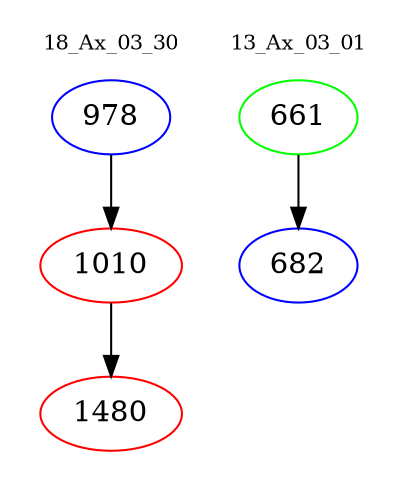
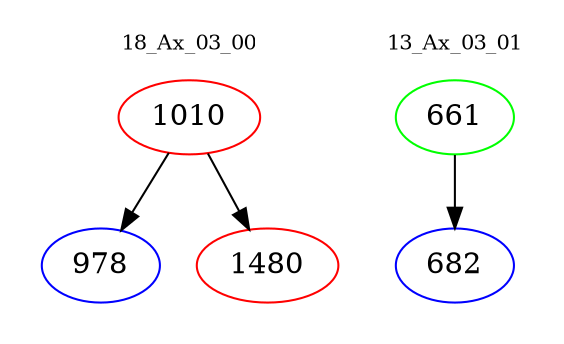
cluster "18_Ax_03_30": label "18_Ax_03_30" -> "18_Ax_03_00"
edge "978" -> "1010": reversed
